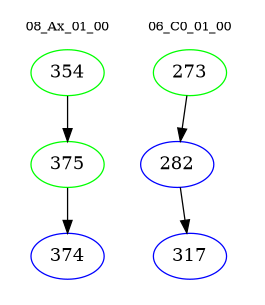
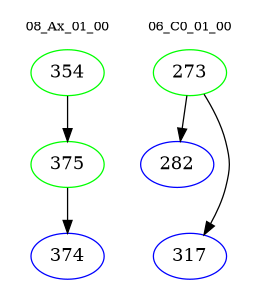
edge "282" -> "317": now "273" -> "317"
